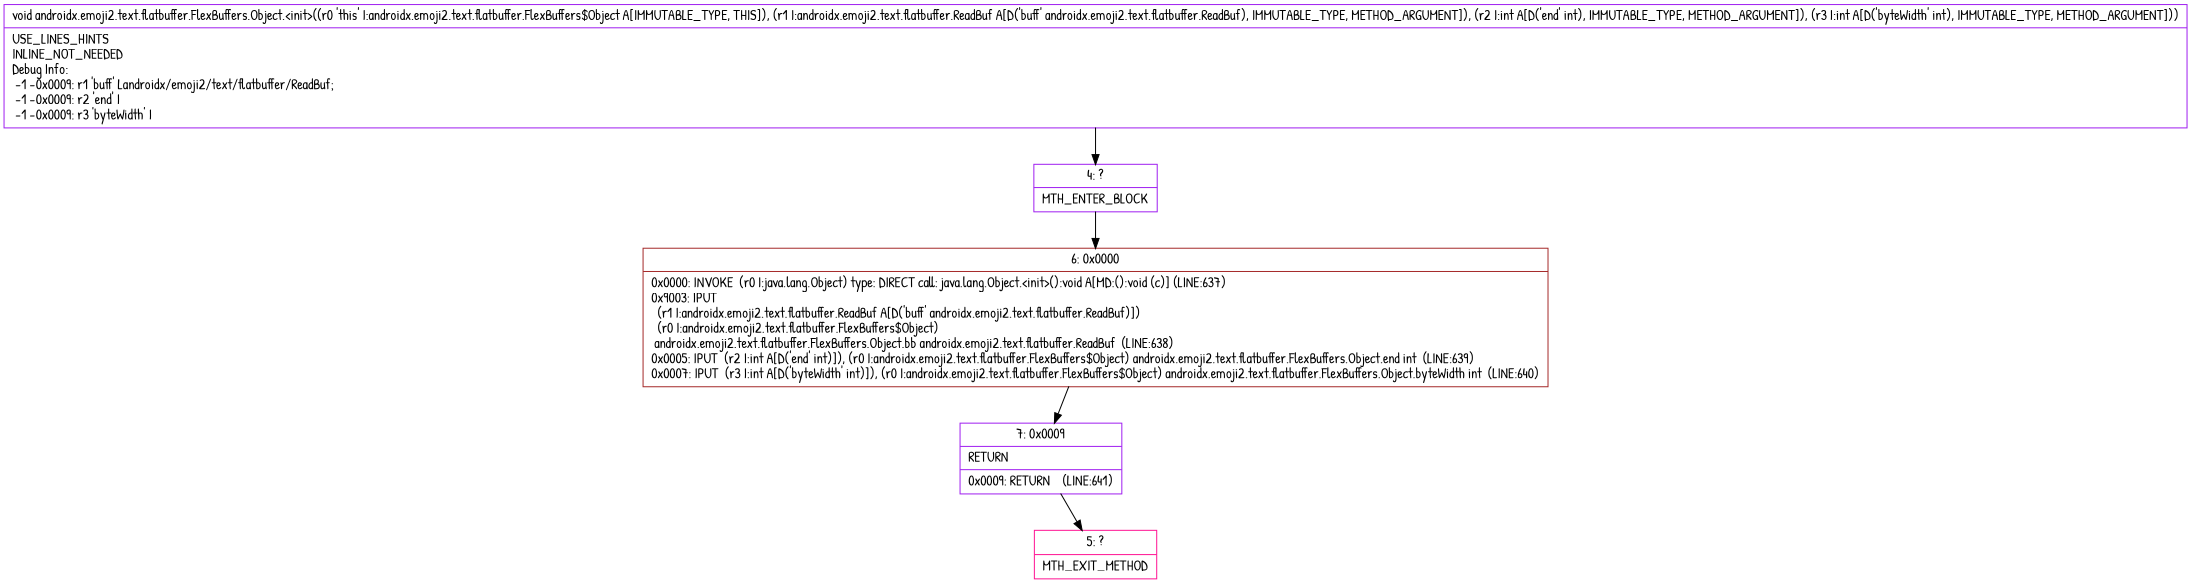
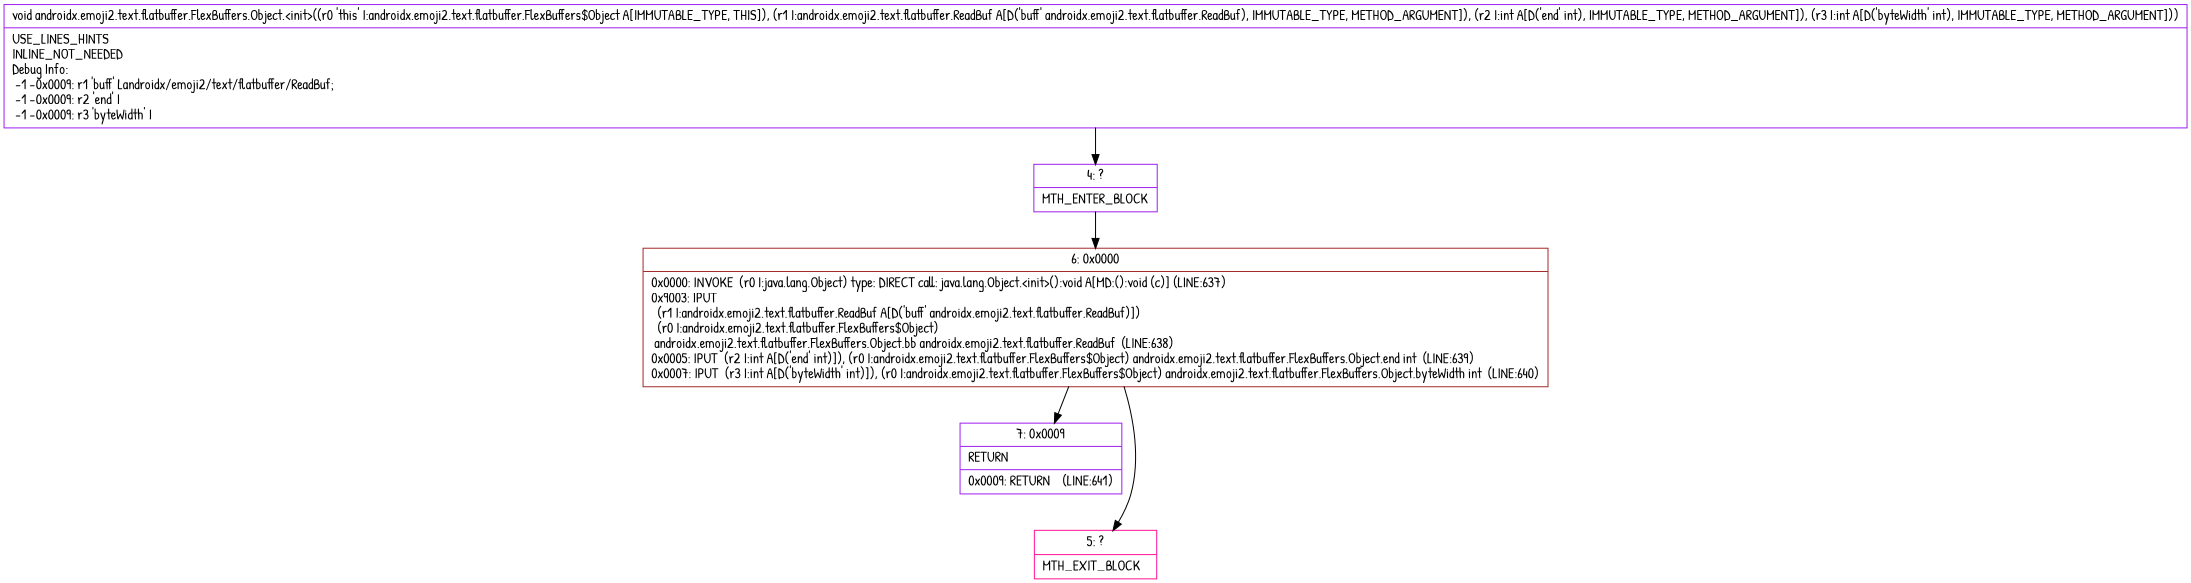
edge "7: 0x0009" -> "5: ?": now "6: 0x0000" -> "5: ?"
node "5: ?": text "MTH_EXIT_METHOD" -> "MTH_EXIT_BLOCK"
